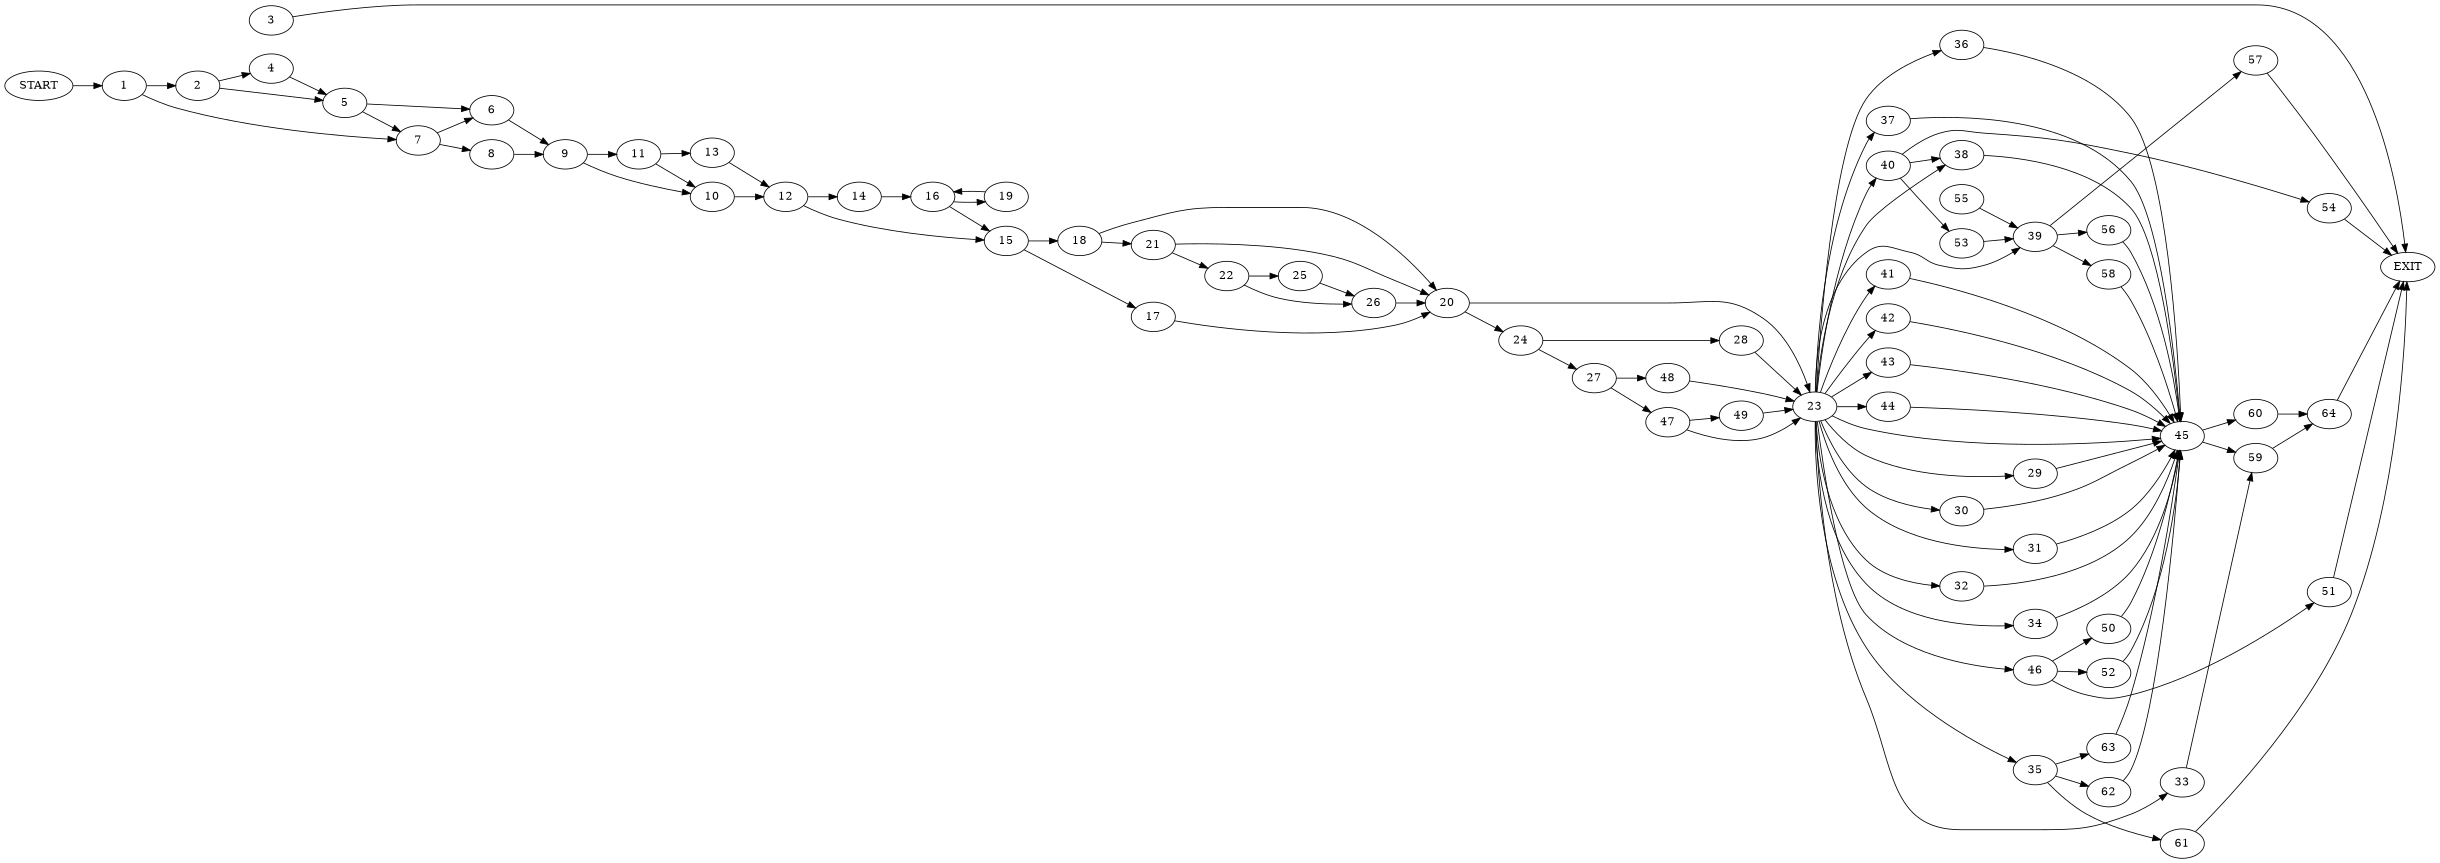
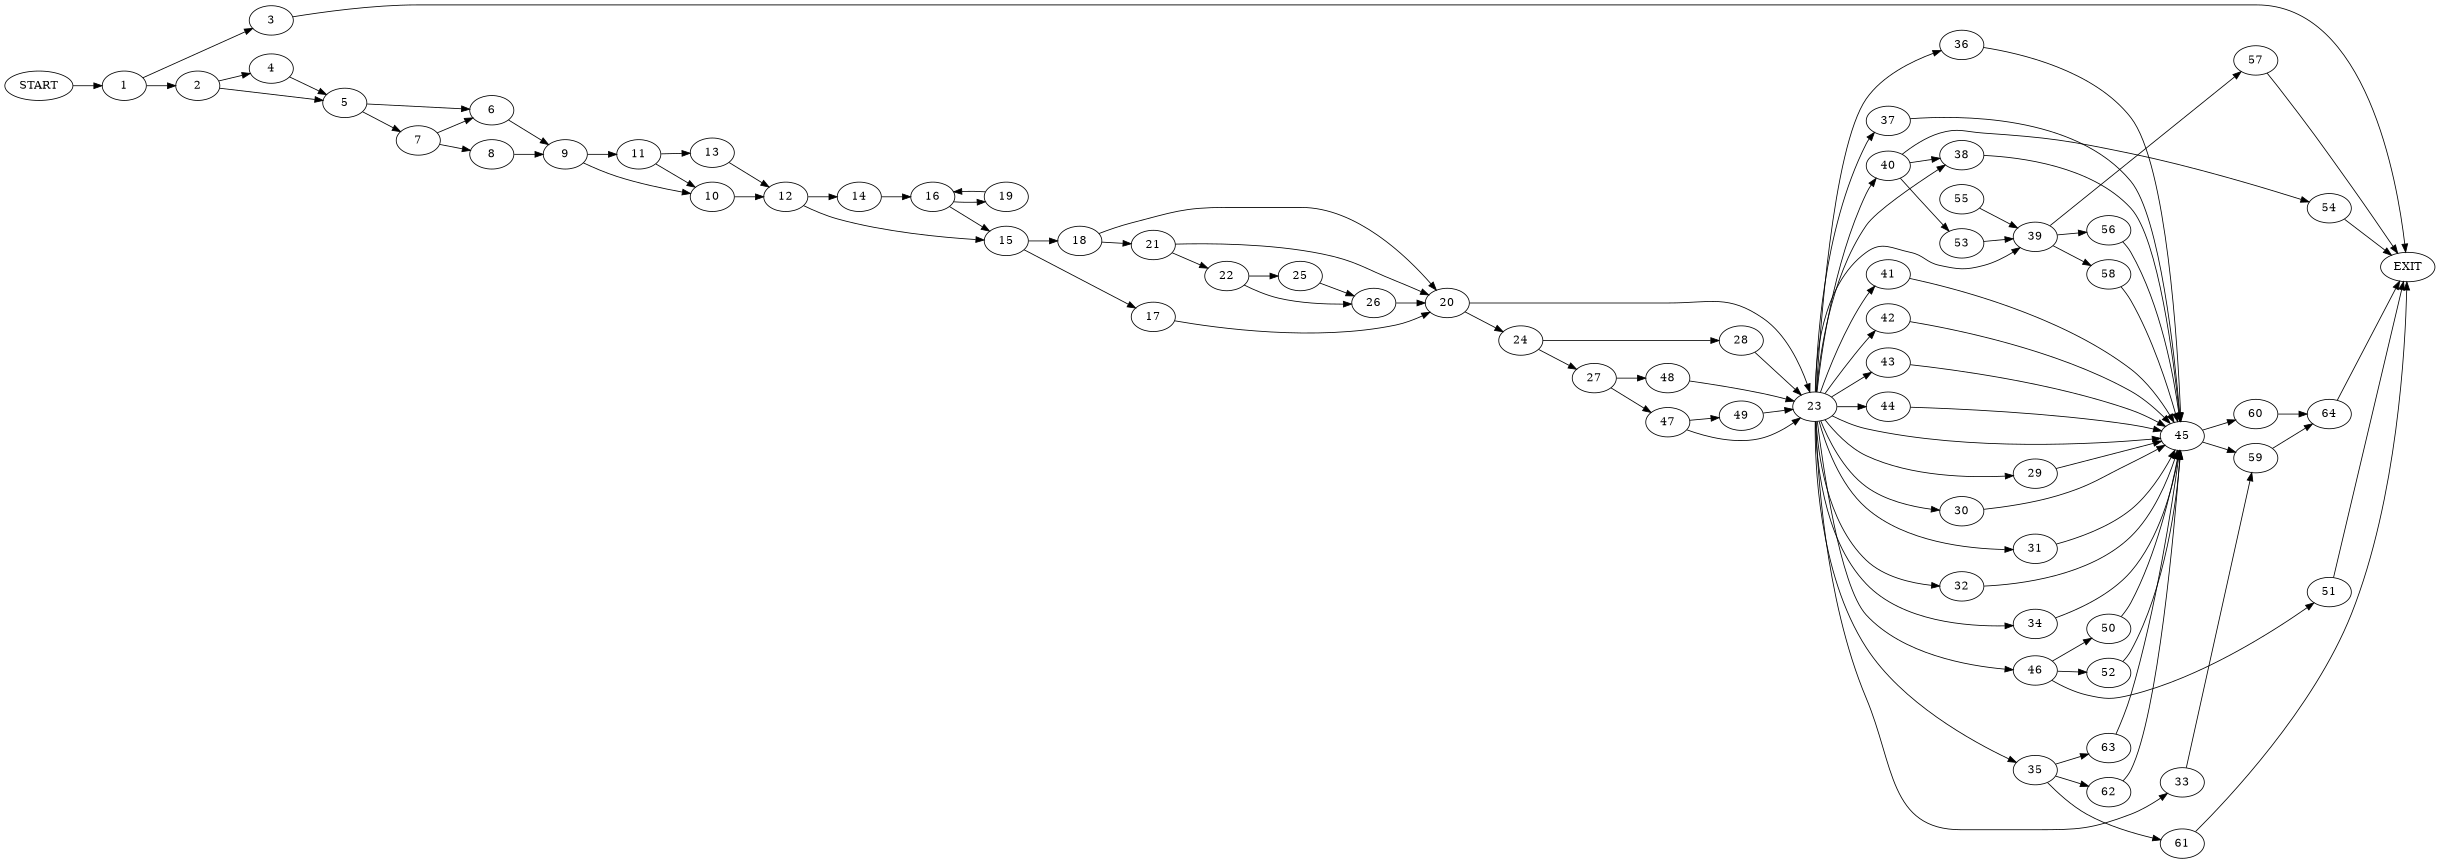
edge "1" -> "7": now "1" -> "3"
